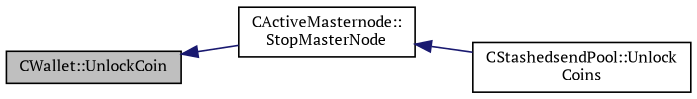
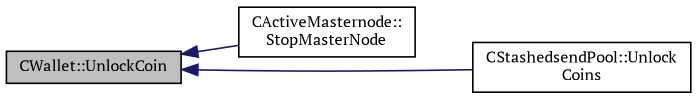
edge "CStashedsendPool::Unlock Coins" -> "CActiveMasternode:: StopMasterNode": now "CStashedsendPool::Unlock Coins" -> "CWallet::UnlockCoin"
